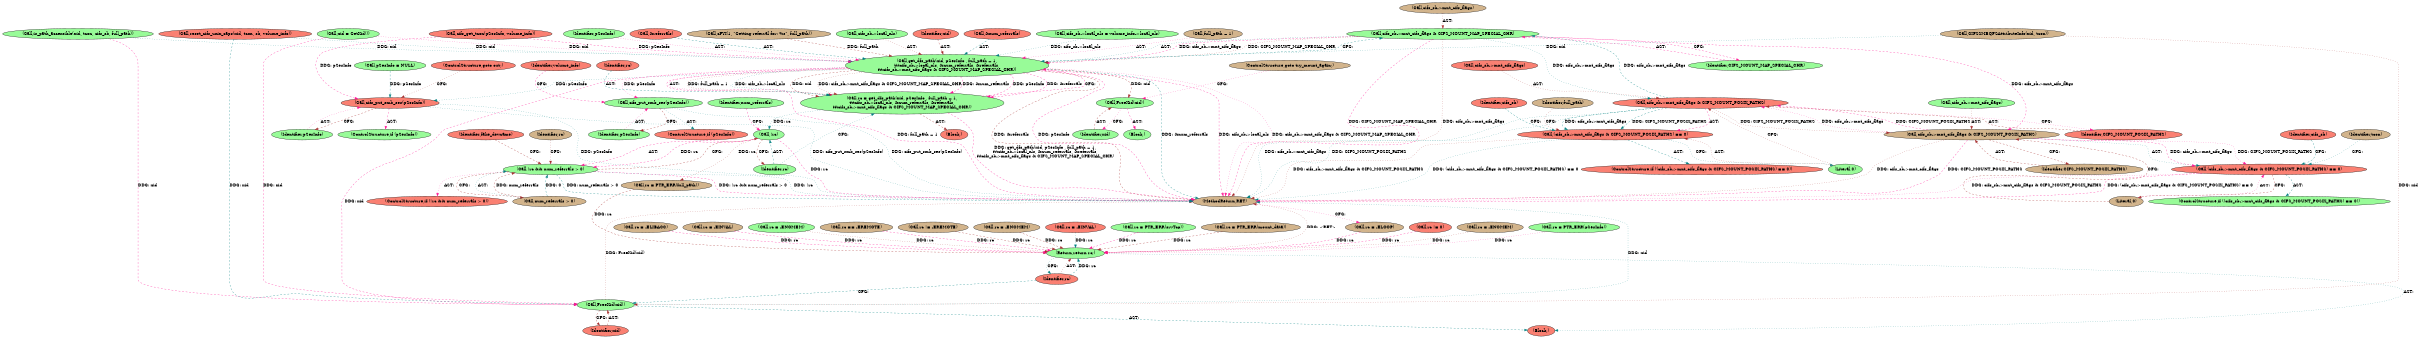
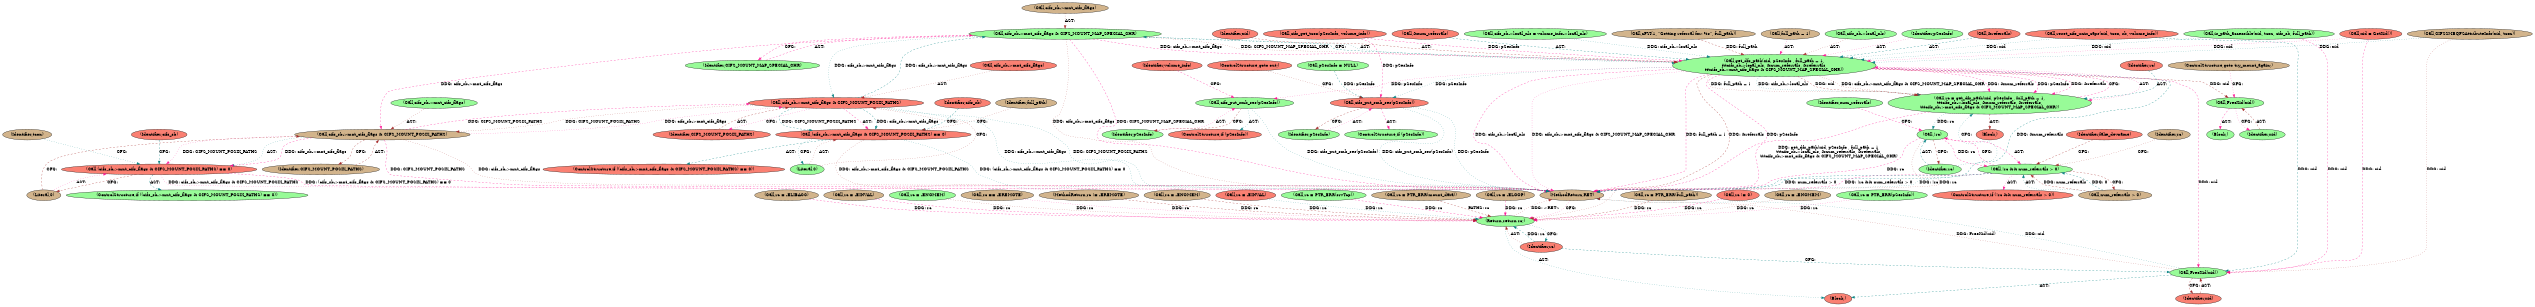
node "(Call,xid = GetXid())": fillcolor palegreen -> salmon
edge "(Call,!rc)" -> "(Call,rc = PTR_ERR(full_path))": now "(Call,!rc)" -> "(Return,return rc;)"
edge "(Call,!rc && num_referrals > 0)" -> "(Call,!rc)": color brown -> deeppink
edge "(MethodReturn,RET)" -> "(Call,rc = -ELOOP)": now "(MethodReturn,RET)" -> "(Return,return rc;)"
node "(Call,rc != -EREMOTE)": label "(Call,rc != -EREMOTE)" -> "(MethodReturn,rc != -EREMOTE)"
edge "(Call,rc = PTR_ERR(mount_data))" -> "(Return,return rc;)": label "DDG: rc" -> "PATHS: rc"
edge "(Call,rc == -EREMOTE)" -> "(Return,return rc;)": style dashed -> dotted
